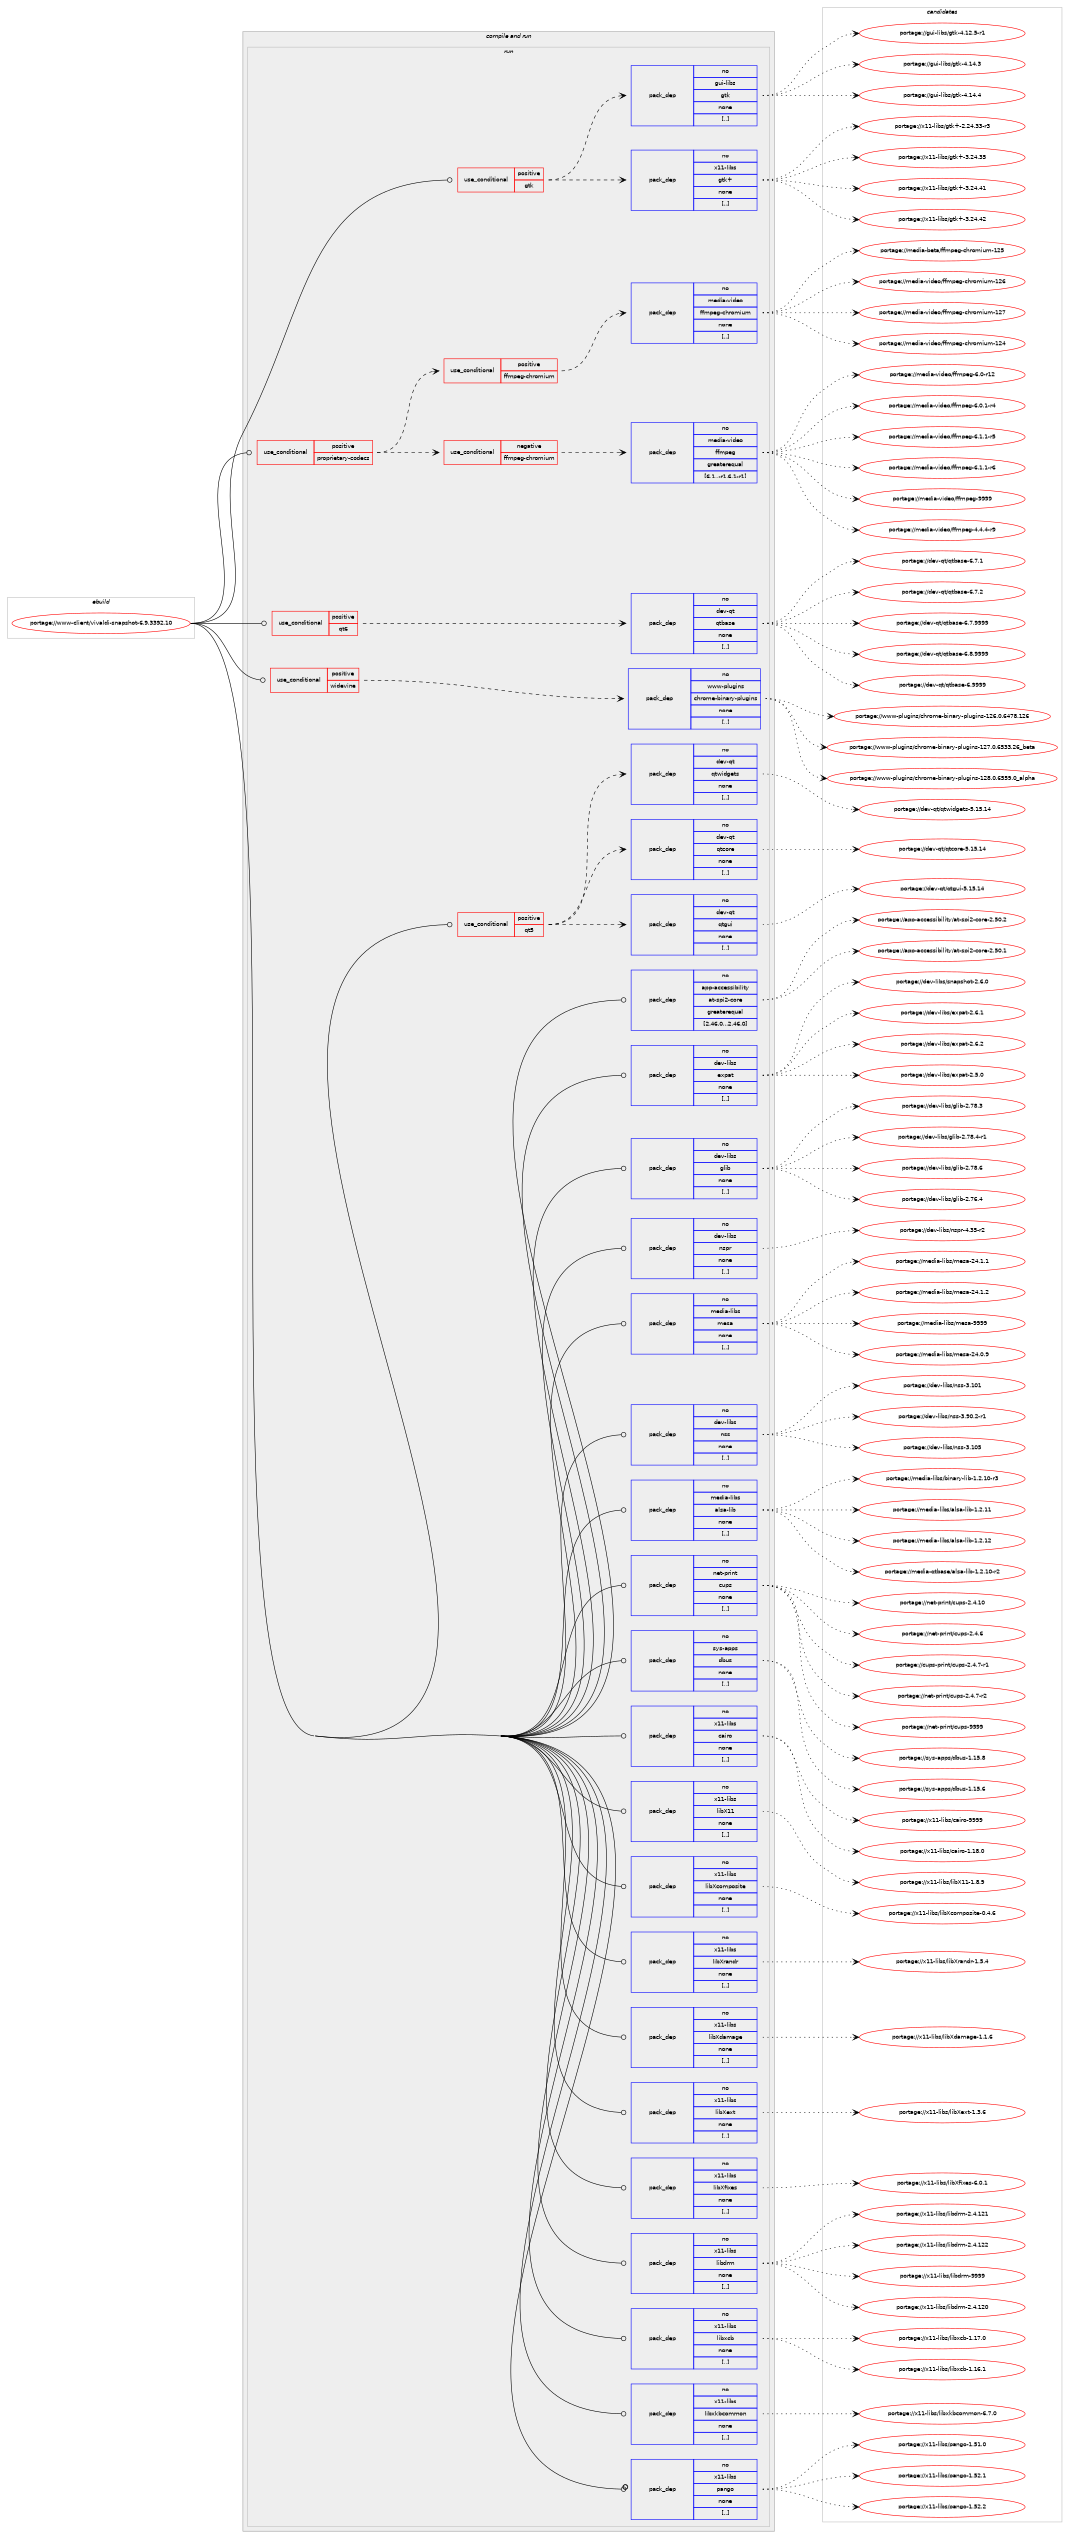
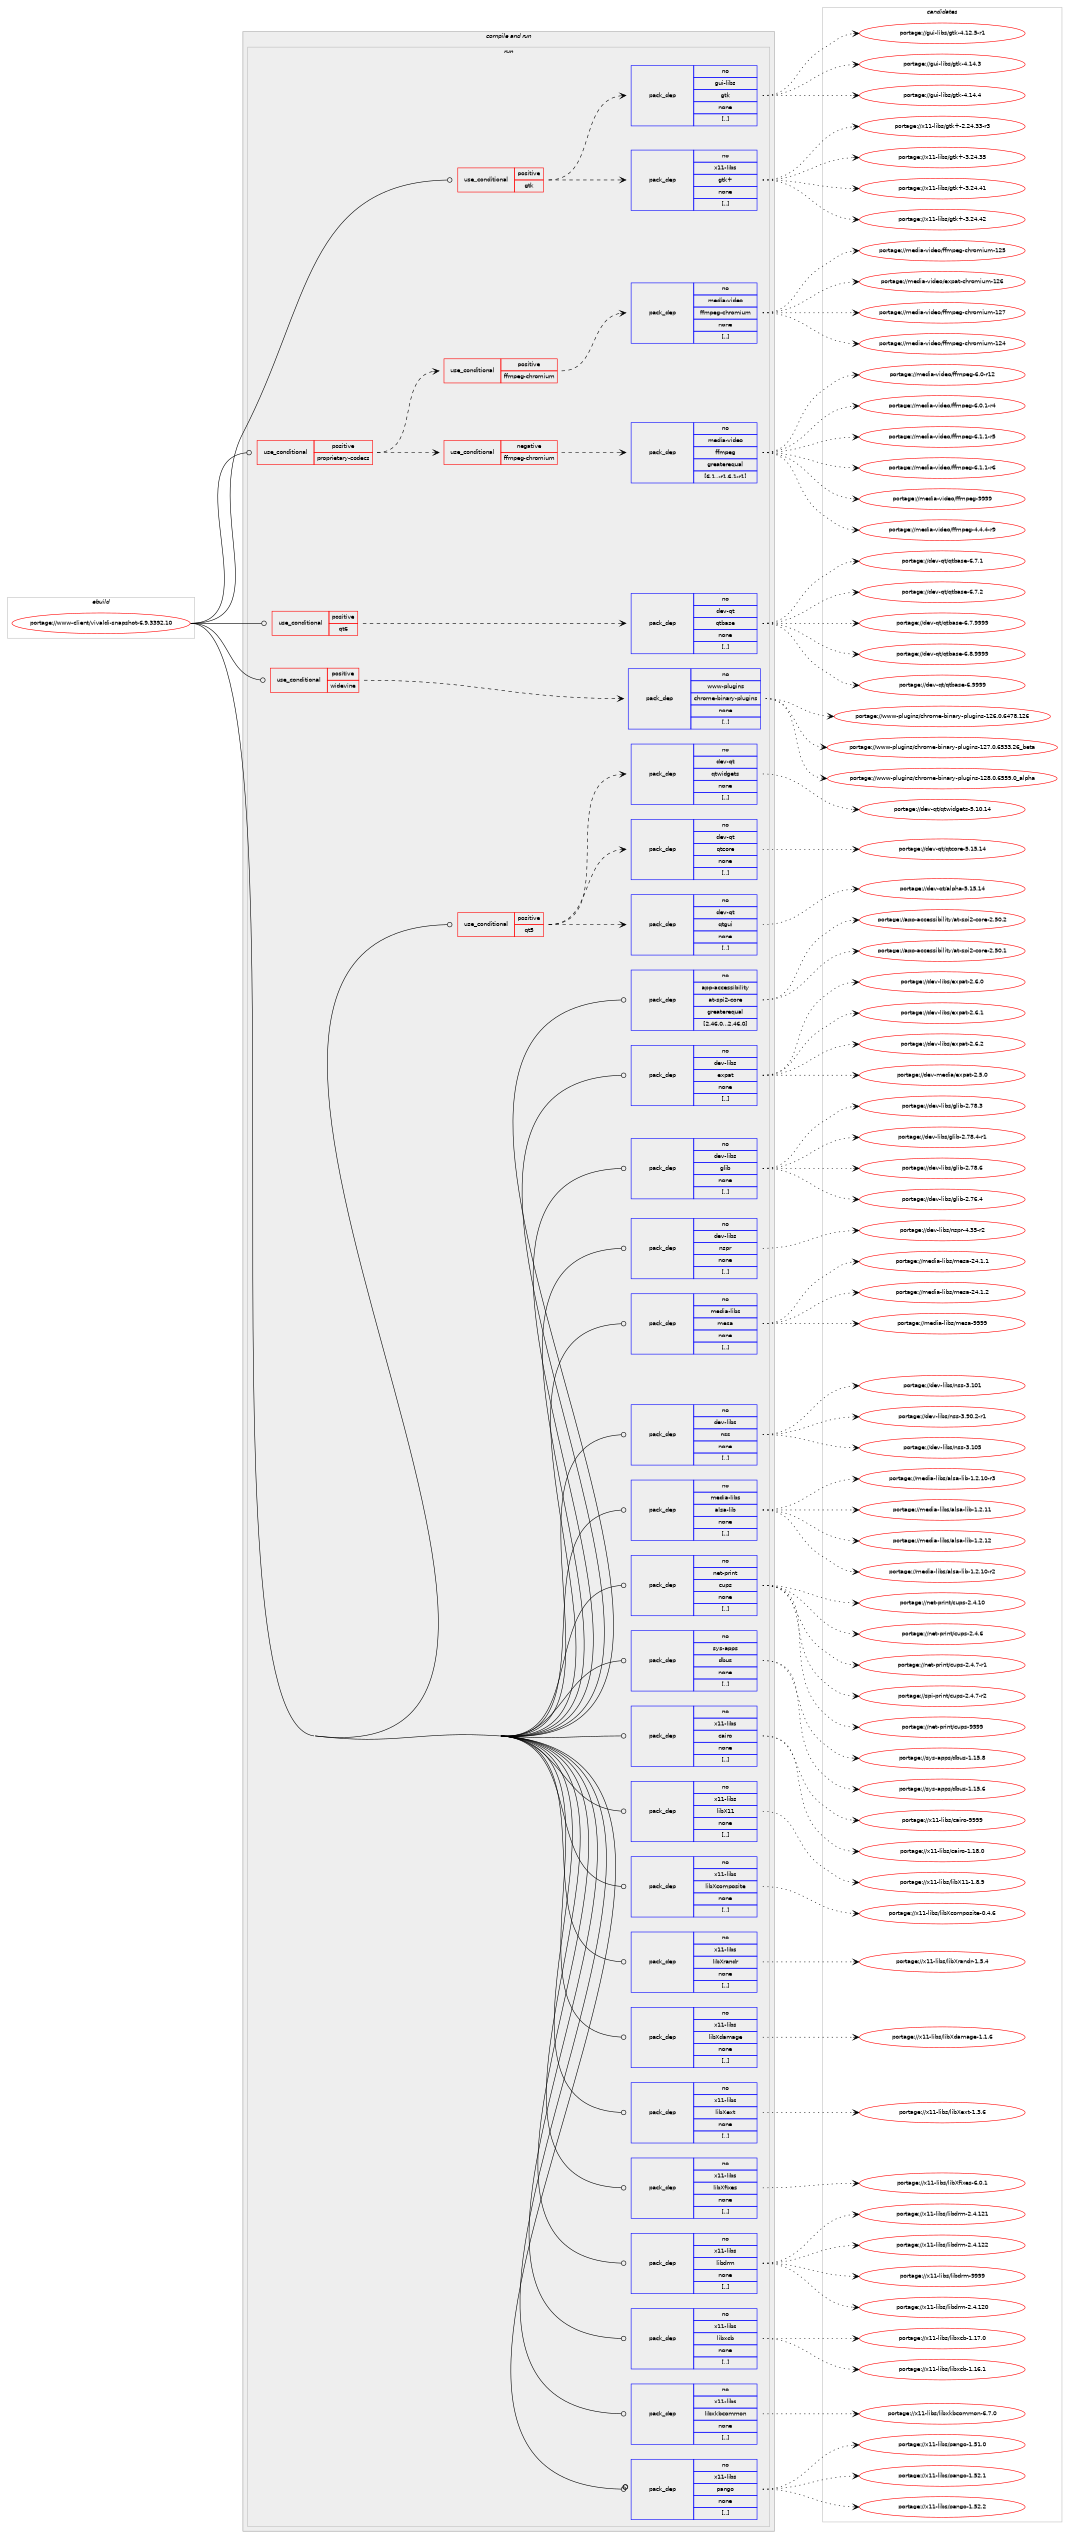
node "portage://media-beta/ffmpeg-chromium-125": label "portage://media-beta/ffmpeg-chromium-125" -> "portage://media-video/ffmpeg-chromium-125"
node "portage://media-video/ffmpeg-chromium-126": label "portage://media-video/ffmpeg-chromium-126" -> "portage://media-video/expat-chromium-126"
node "portage://dev-qt/qtwidgets-5.15.14": label "portage://dev-qt/qtwidgets-5.15.14" -> "portage://dev-qt/qtwidgets-5.10.14"
node "portage://dev-qt/qtgui-5.15.14": label "portage://dev-qt/qtgui-5.15.14" -> "portage://dev-qt/alpha-5.15.14"
node "portage://dev-libs/snapshot-2.6.0": label "portage://dev-libs/snapshot-2.6.0" -> "portage://dev-libs/expat-2.6.0"
node "portage://dev-libs/expat-2.5.0": label "portage://dev-libs/expat-2.5.0" -> "portage://dev-media/expat-2.5.0"
node "portage://media-libs/mesa-24.0.9": removed
node "portage://media-libs/binary-lib-1.2.10-r3": label "portage://media-libs/binary-lib-1.2.10-r3" -> "portage://media-libs/alsa-lib-1.2.10-r3"
node "portage://media-qtbase/alsa-lib-1.2.10-r2": label "portage://media-qtbase/alsa-lib-1.2.10-r2" -> "portage://media-libs/alsa-lib-1.2.10-r2"
node "portage://cups-print/cups-2.4.7-r1": label "portage://cups-print/cups-2.4.7-r1" -> "portage://net-print/cups-2.4.7-r1"
node "portage://net-print/cups-2.4.7-r2": label "portage://net-print/cups-2.4.7-r2" -> "portage://spi-print/cups-2.4.7-r2"
